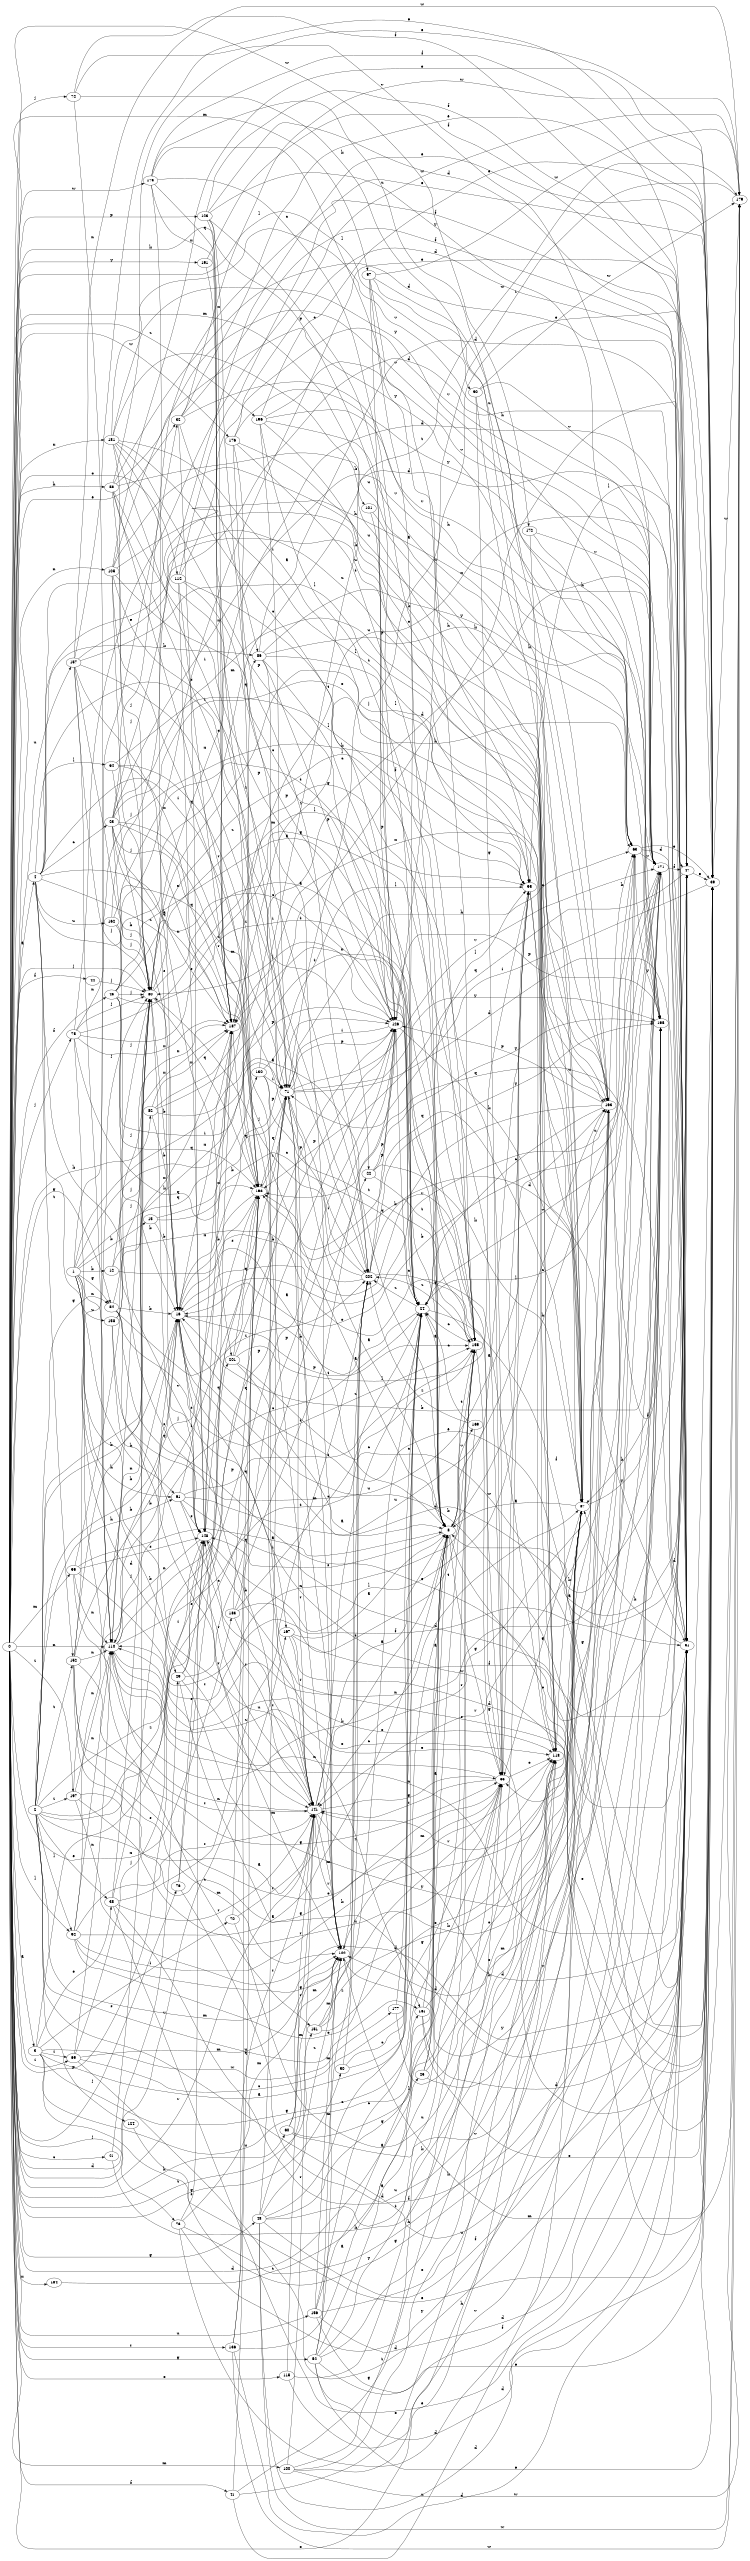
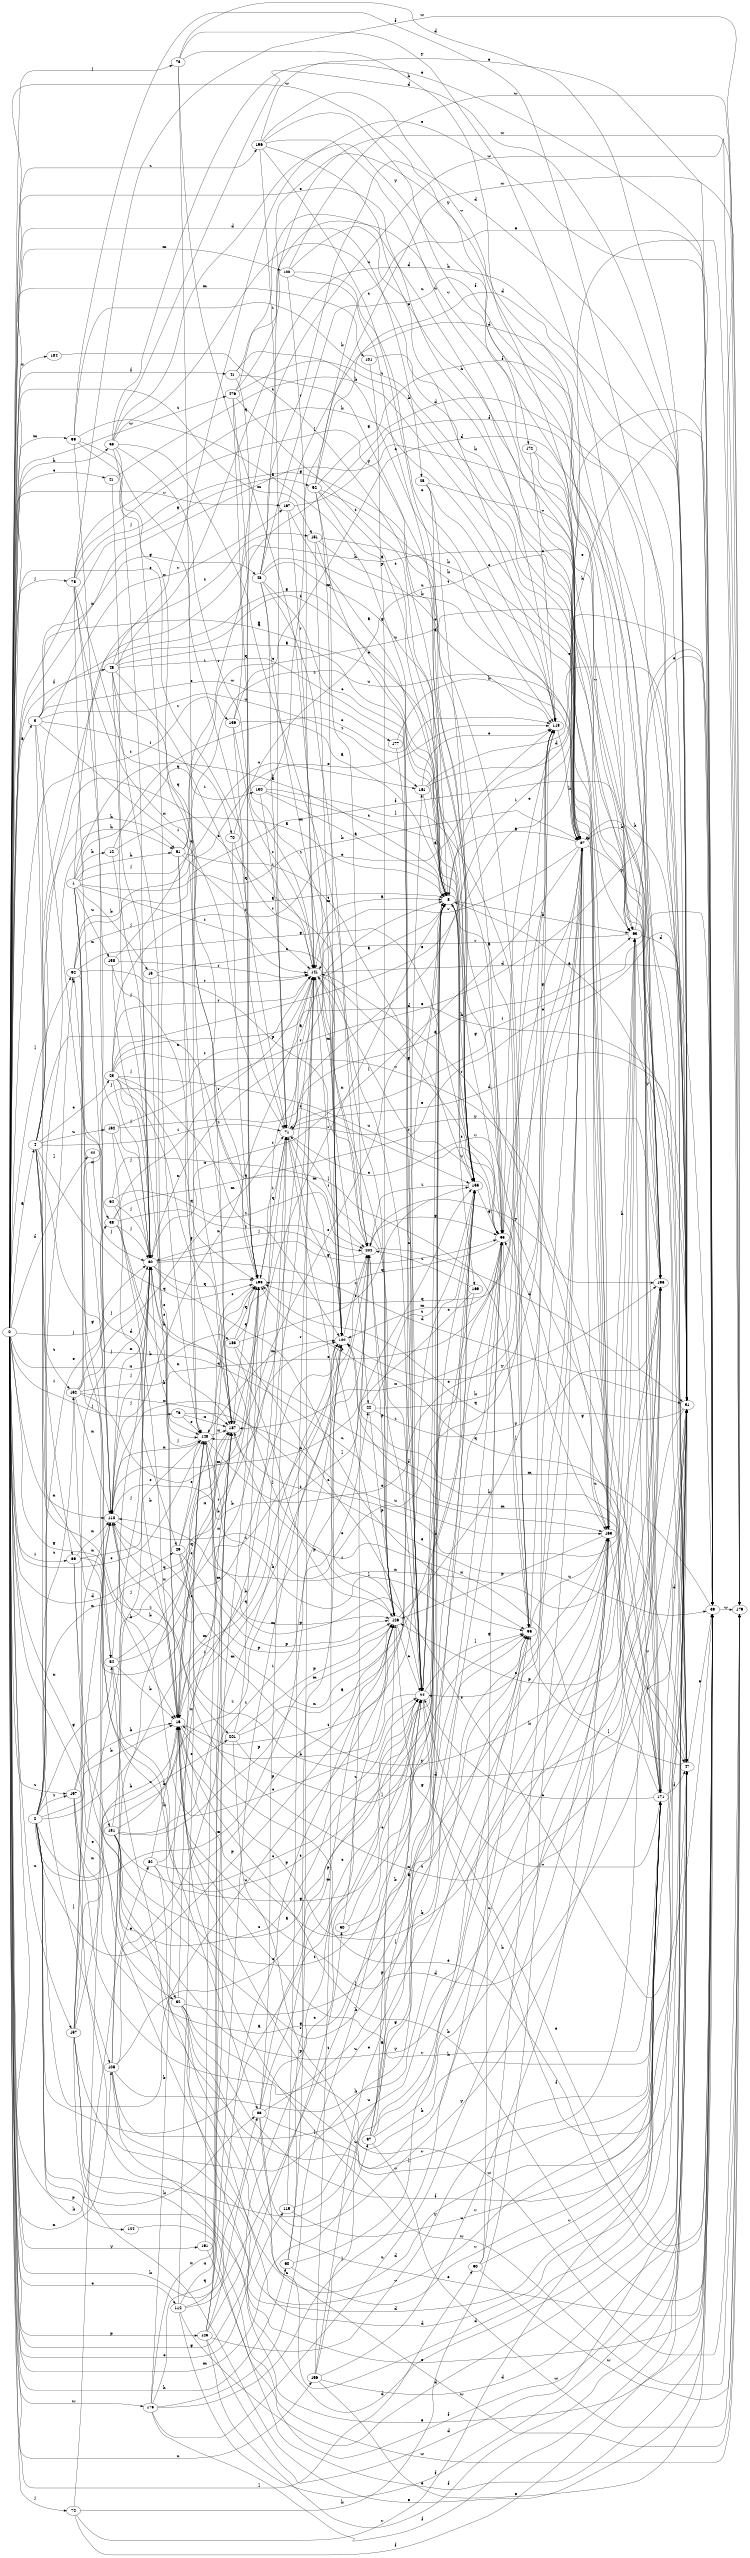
node "176": label "176" -> "476"
edge "4" -> "94": now "4" -> "105"
